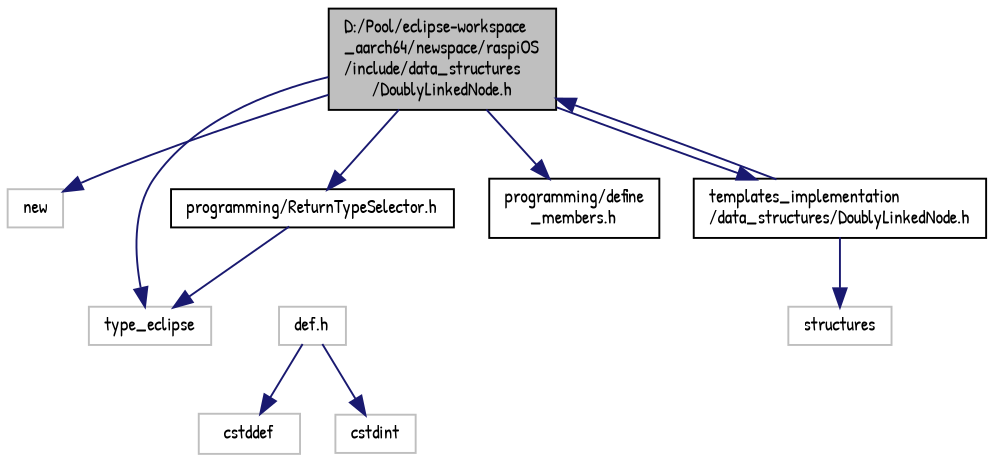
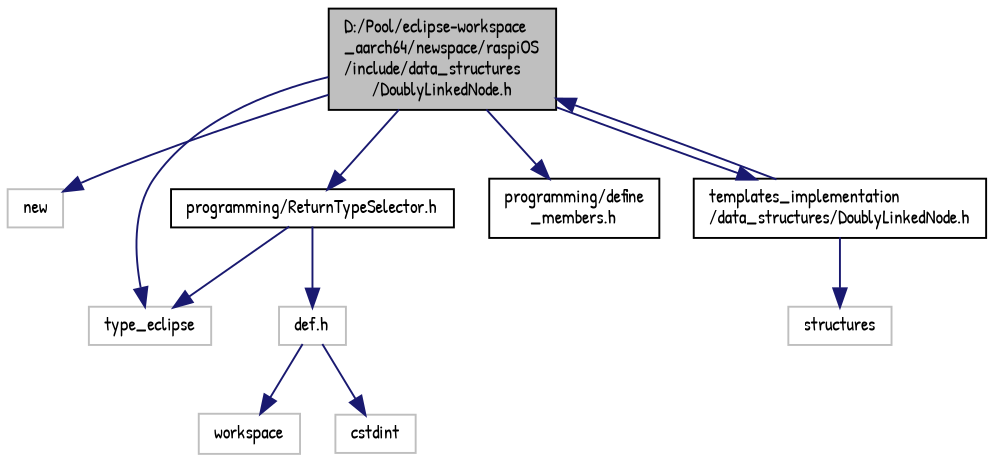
edge "programming/ReturnTypeSelector.h" -> "def.h": added
node "cstddef": label "cstddef" -> "workspace"
